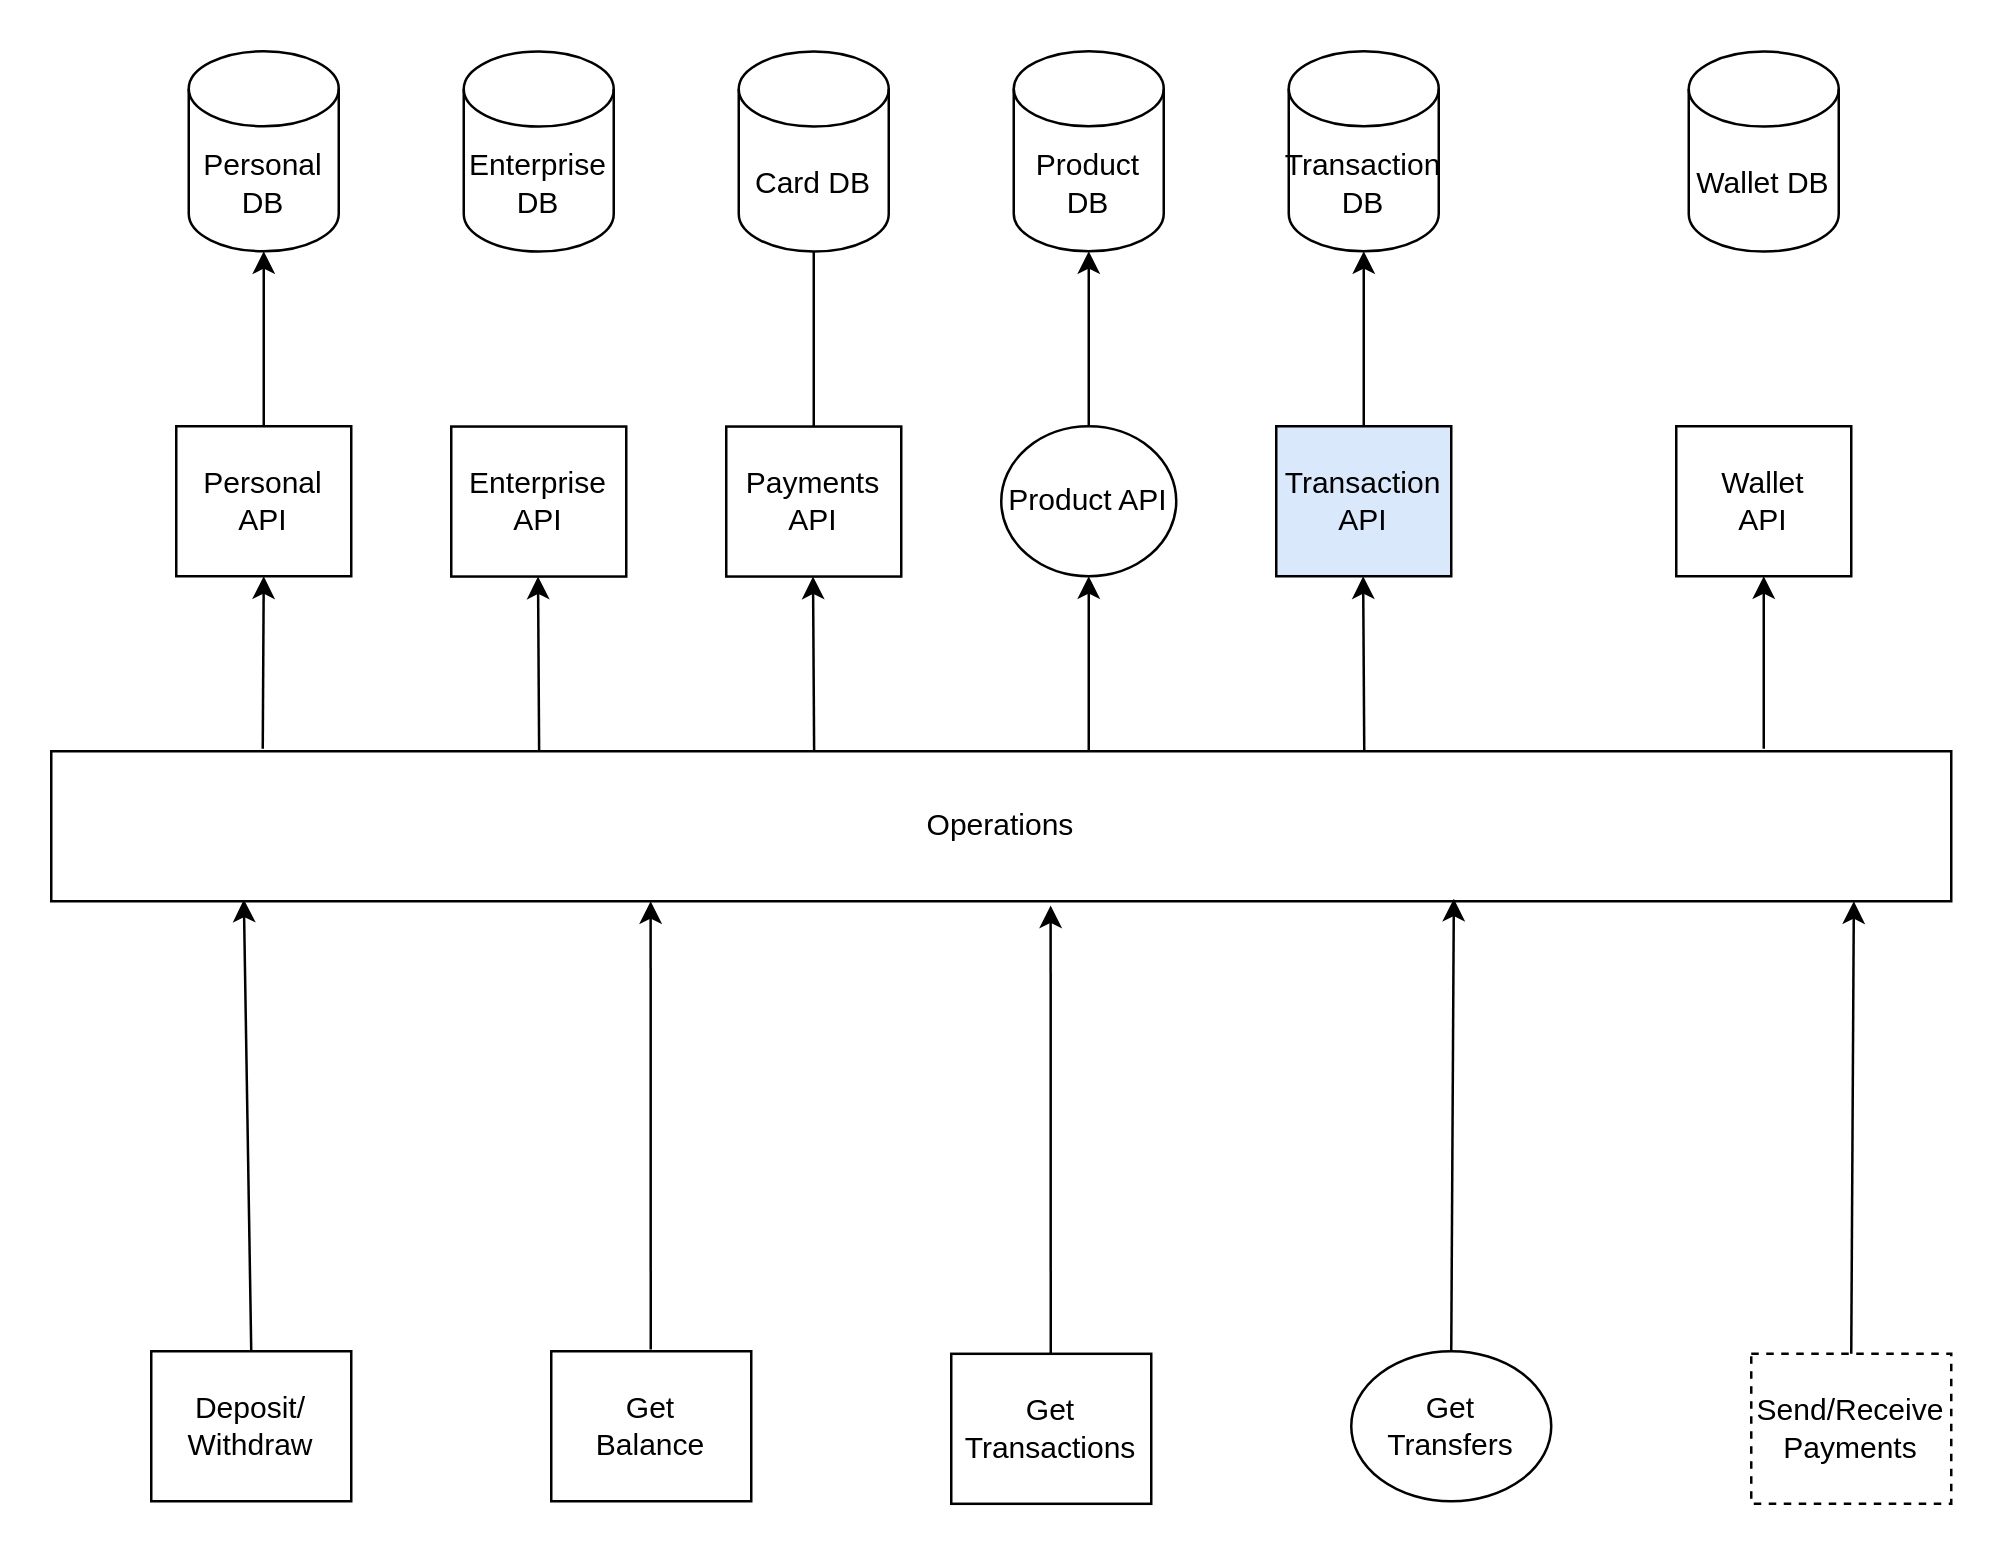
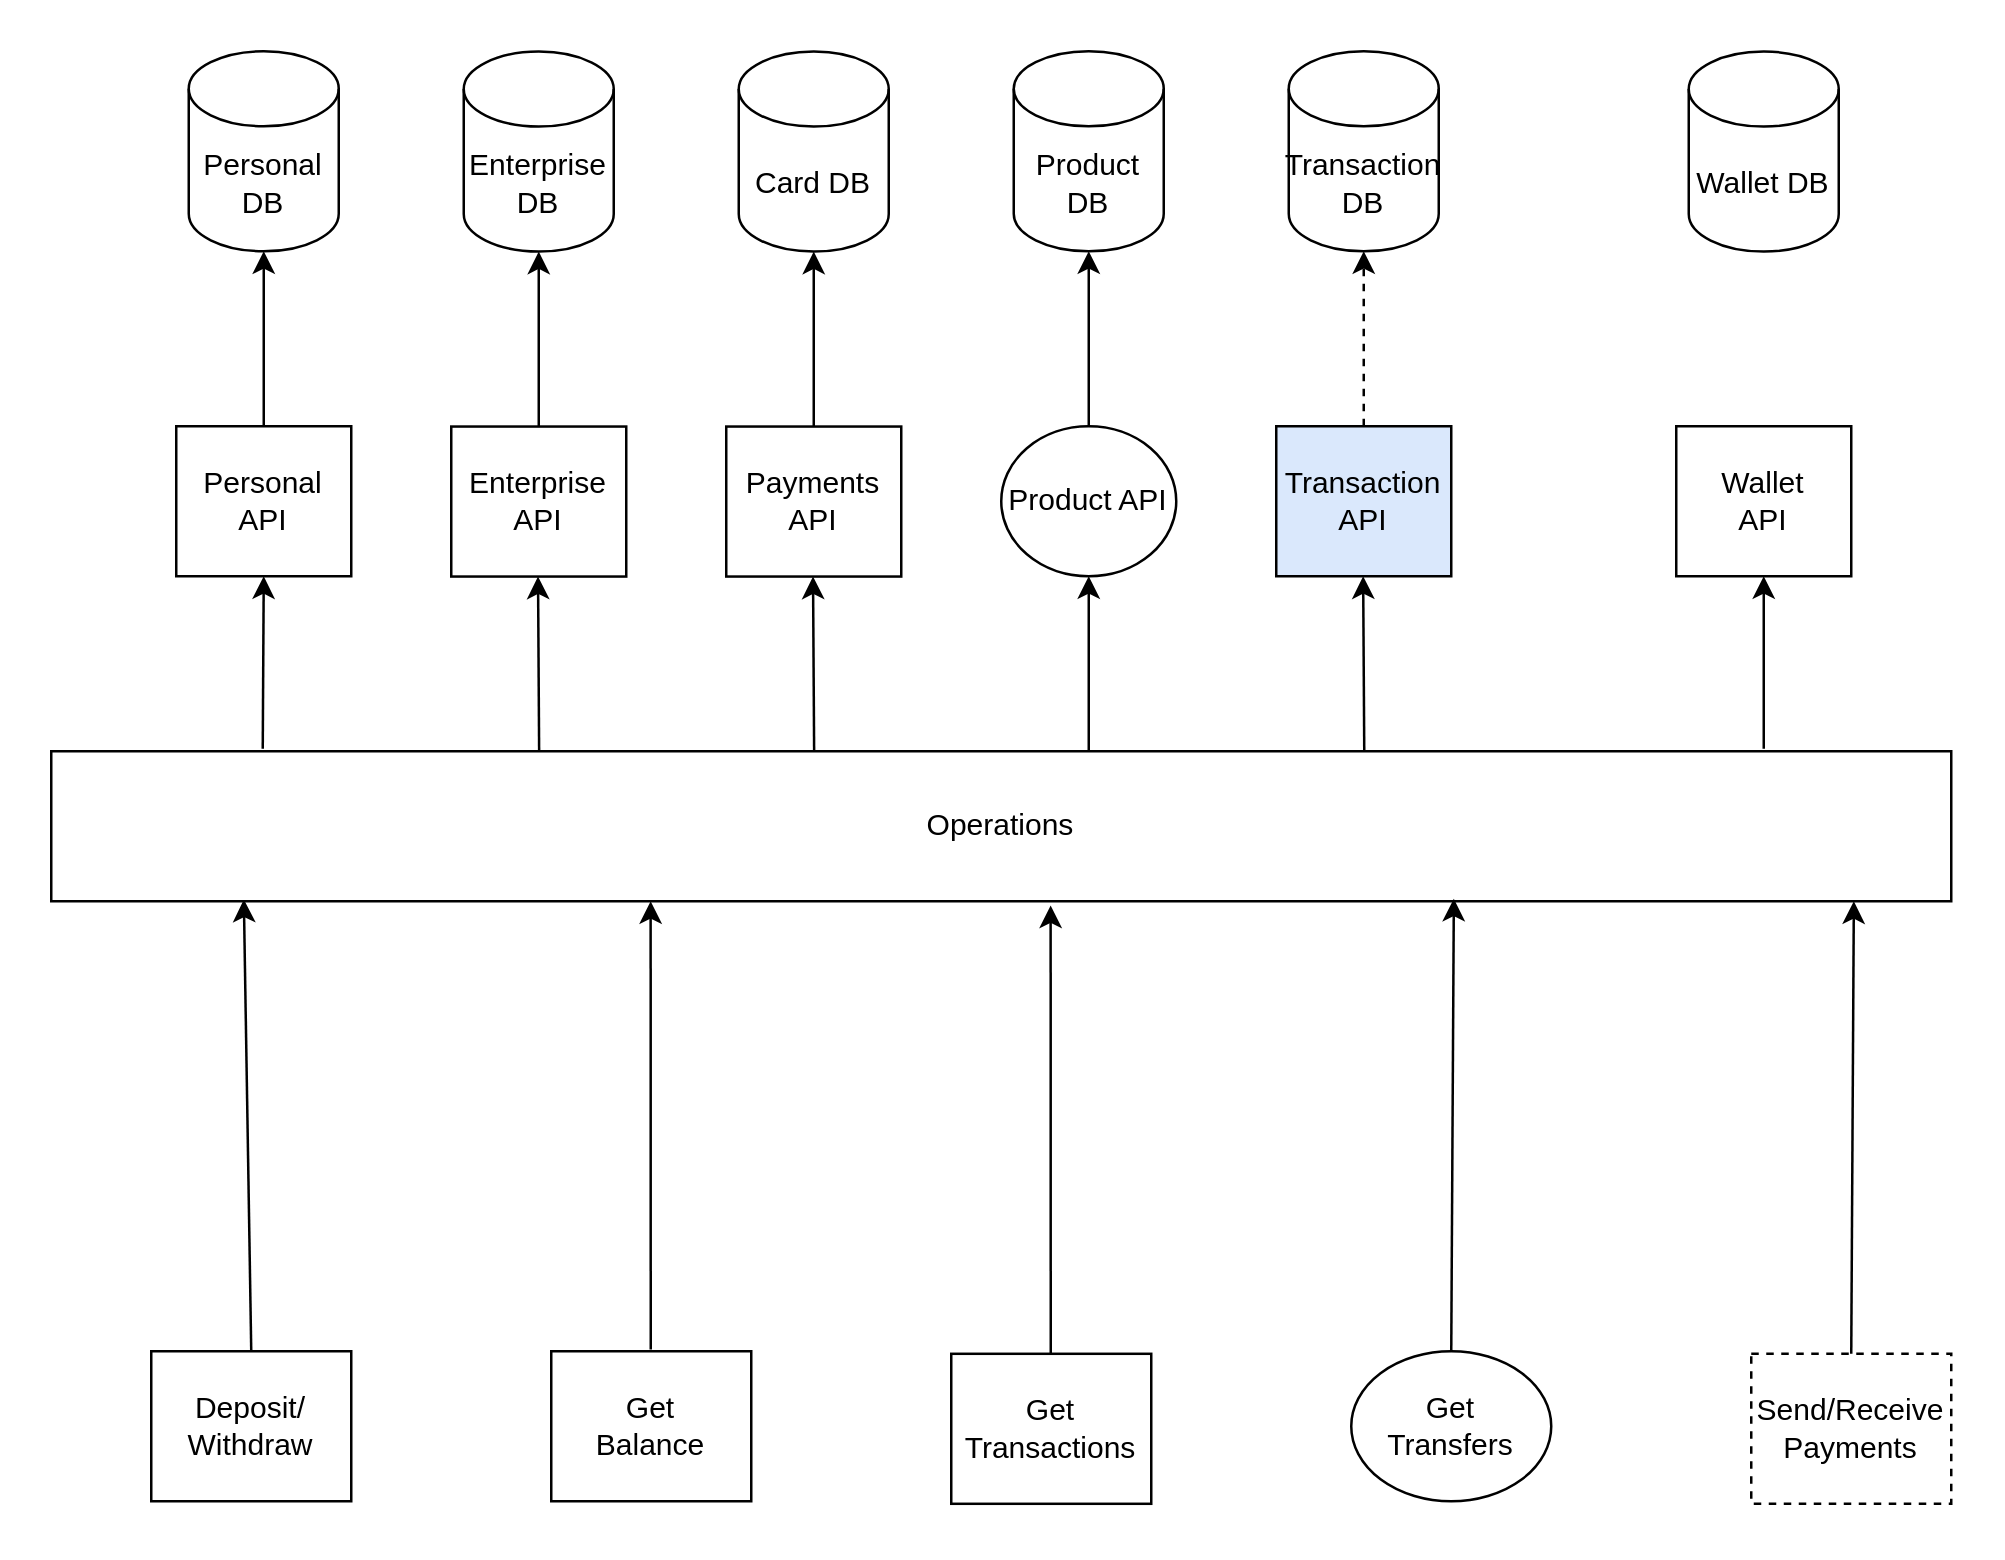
edge "Card DB" -- "Payments API": arrowhead none -> classic
edge "Enterprise API" -> "Enterprise DB": added
edge "Transaction API" -> "Transaction DB": style solid -> dashed
